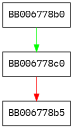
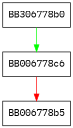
node "BB006778b0": label "BB006778b0" -> "BB306778b0"
node "BB006778c0": label "BB006778c0" -> "BB006778c6"
